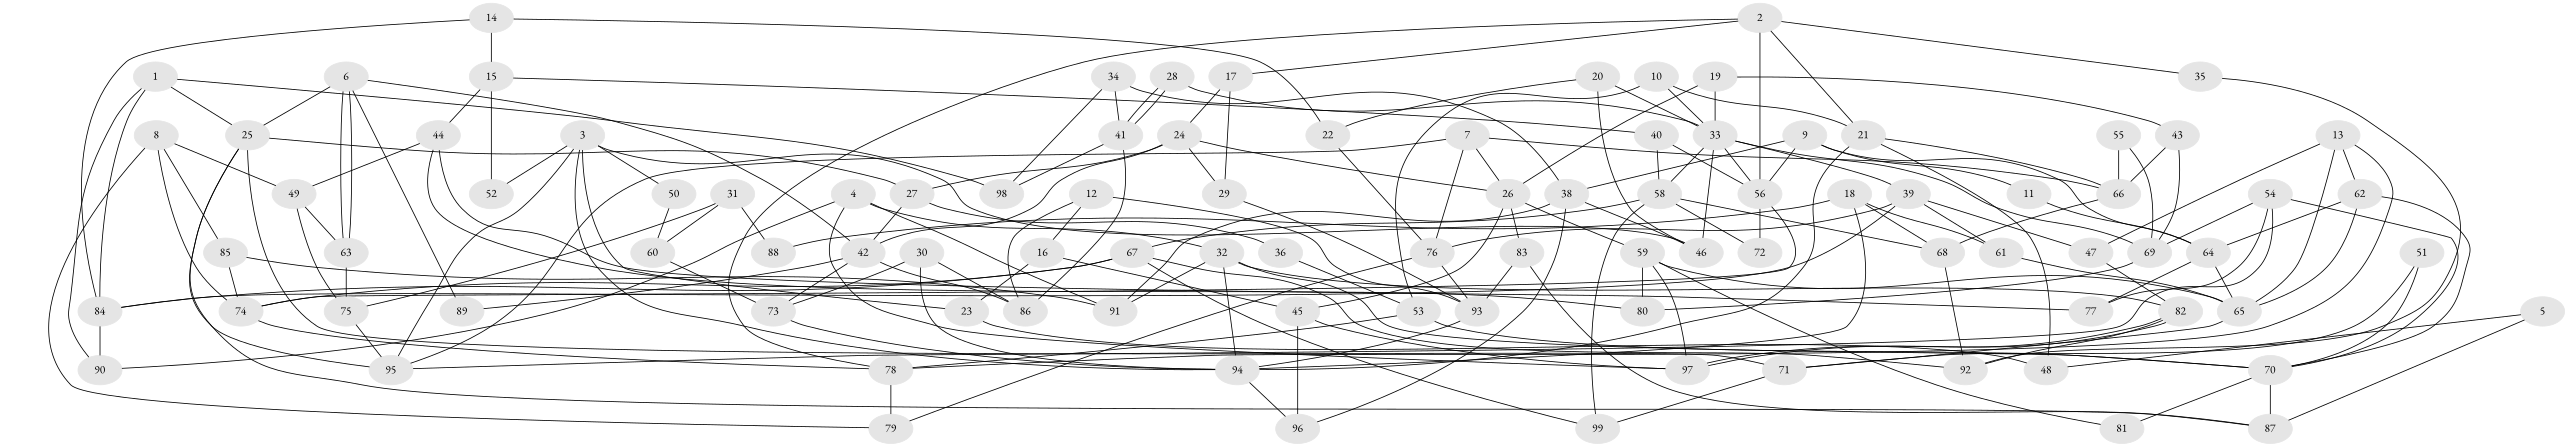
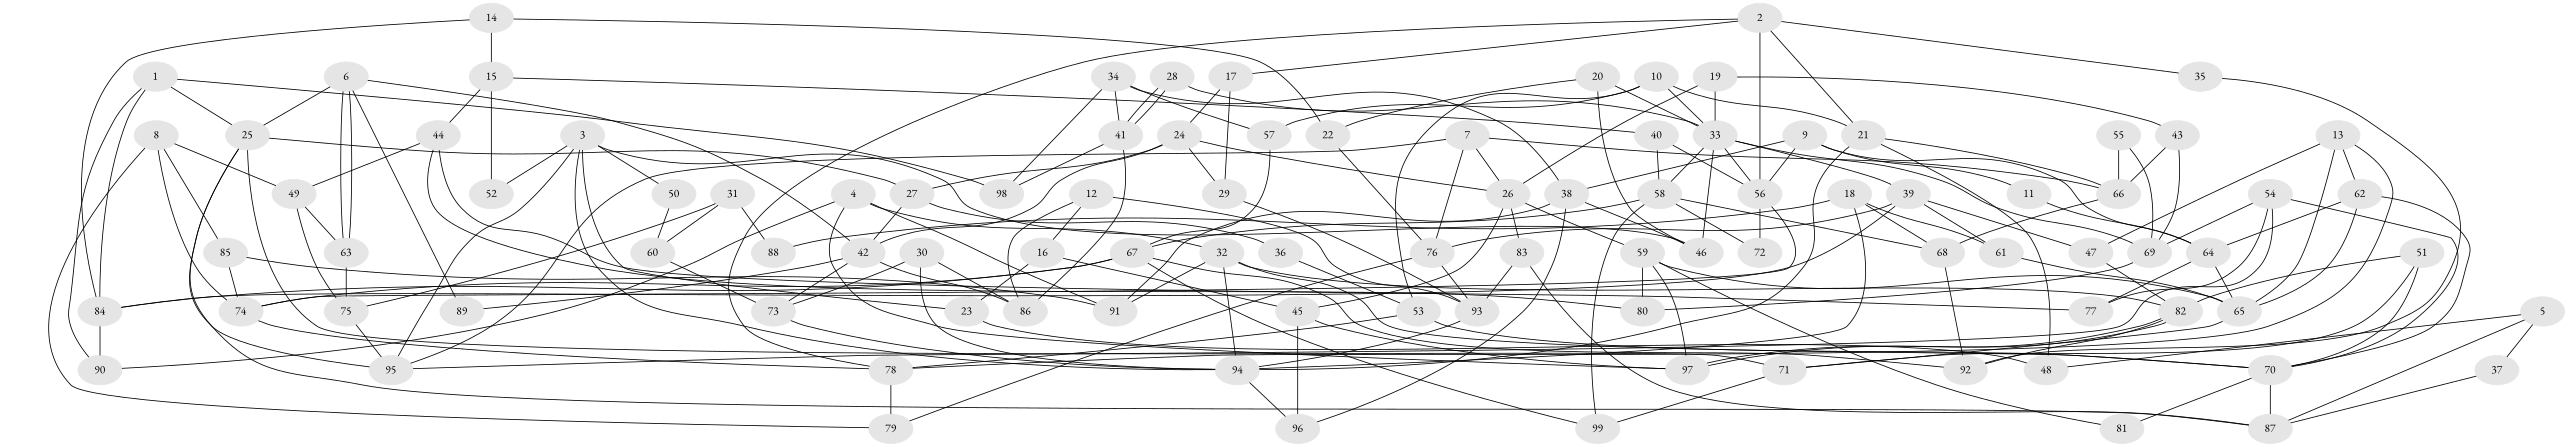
node "57": added
edge "51" -- "82": added
node "37": added
